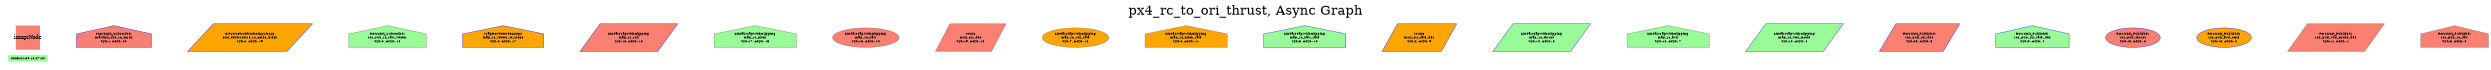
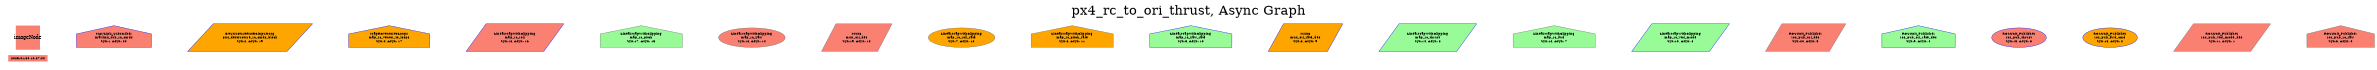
node "ROSUnit_Subscriber ros_sub_rc_raw_vector Syn:0, Asyn: 18": removed
node "ROSUnit_Publisher ros_pub_ori_des Syn:20, Asyn: 5": color blue -> gray40
node "2025-01-30 12:27:44": fillcolor palegreen -> salmon
